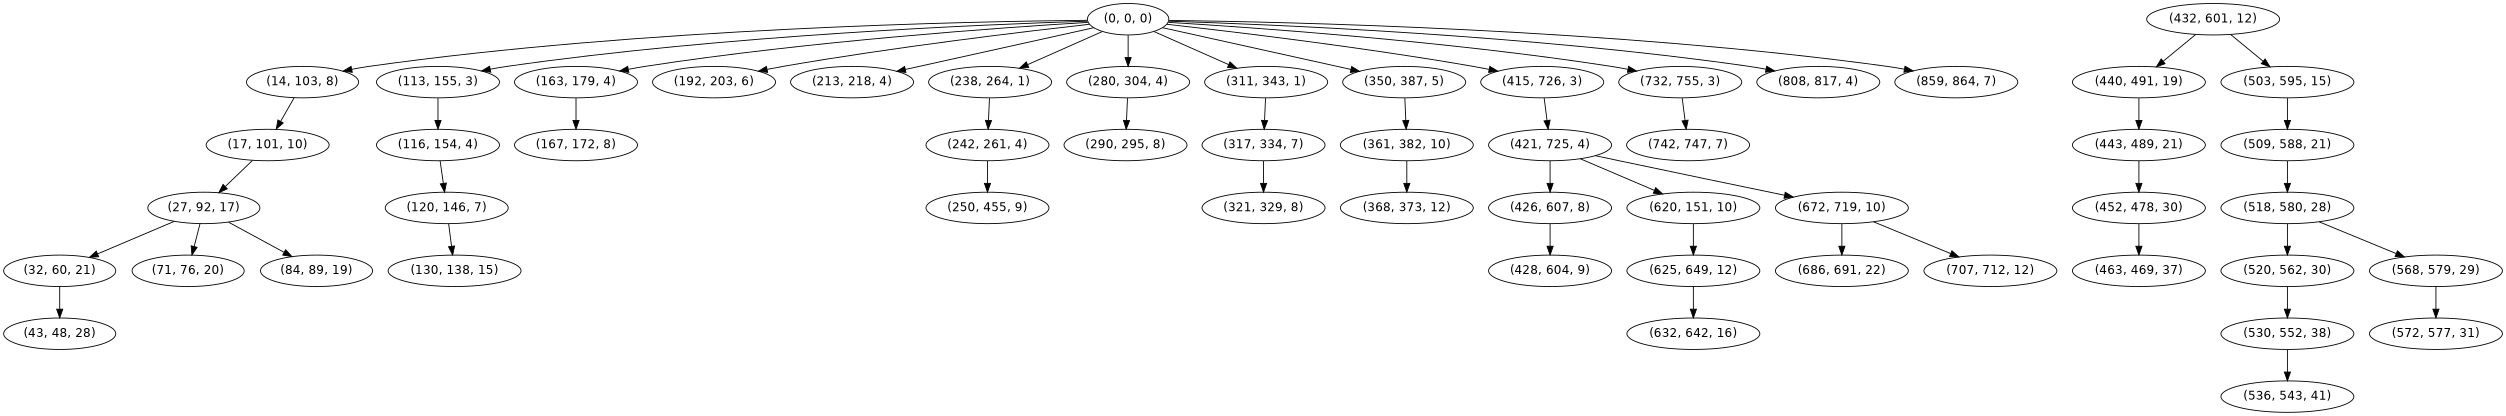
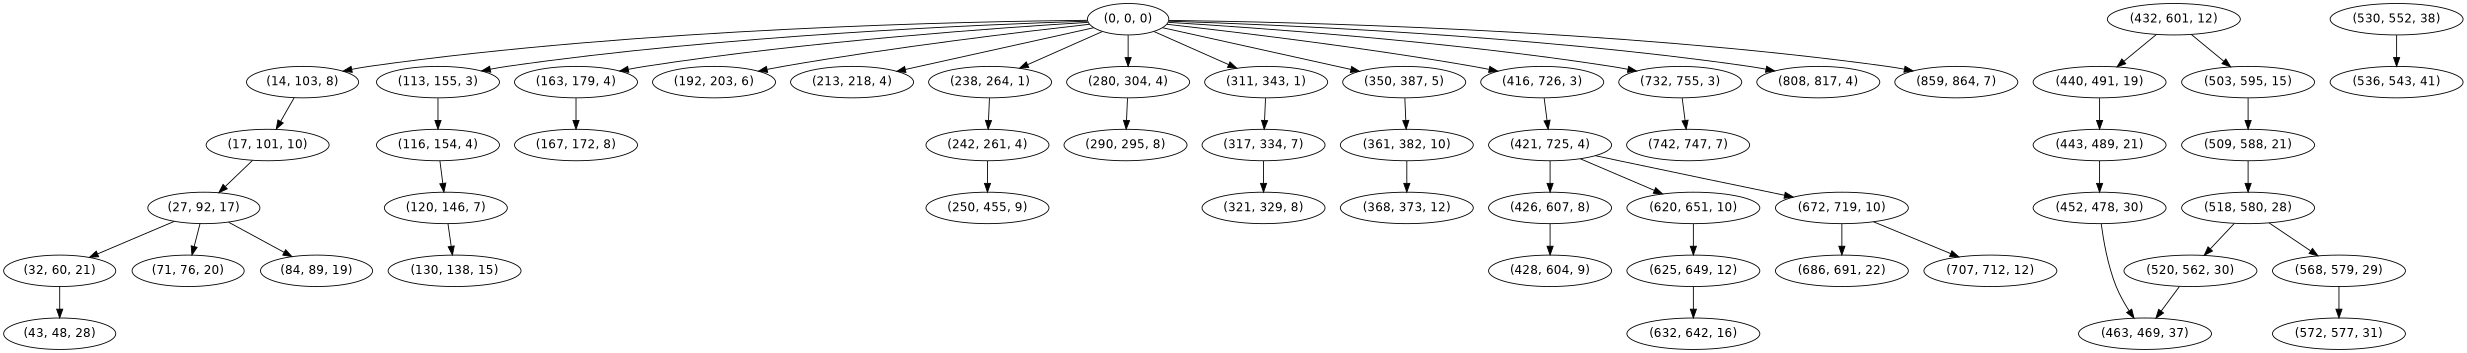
node "(415, 726, 3)": label "(415, 726, 3)" -> "(416, 726, 3)"
node "(620, 151, 10)": label "(620, 151, 10)" -> "(620, 651, 10)"
edge "(520, 562, 30)" -> "(530, 552, 38)": now "(520, 562, 30)" -> "(463, 469, 37)"
